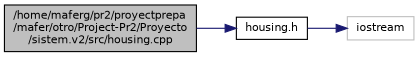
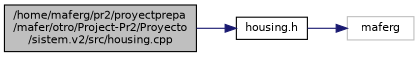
node "iostream": label "iostream" -> "maferg"
